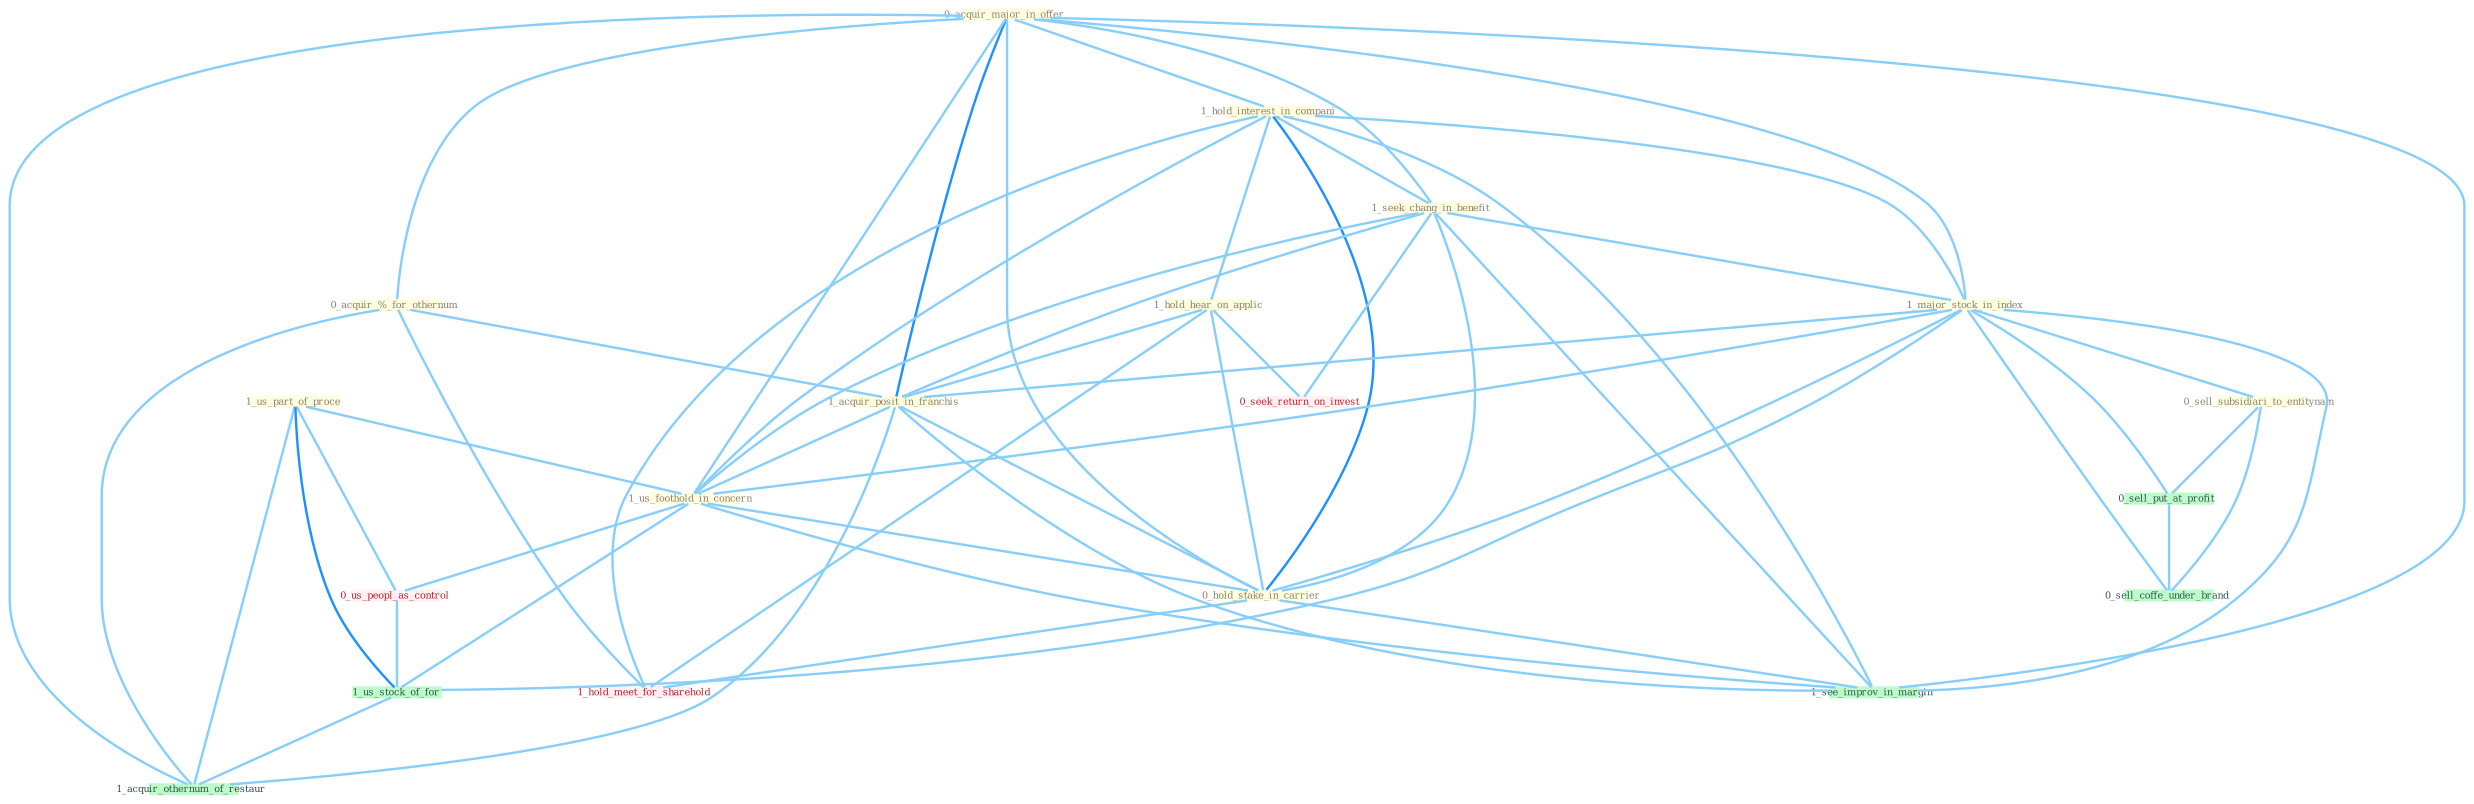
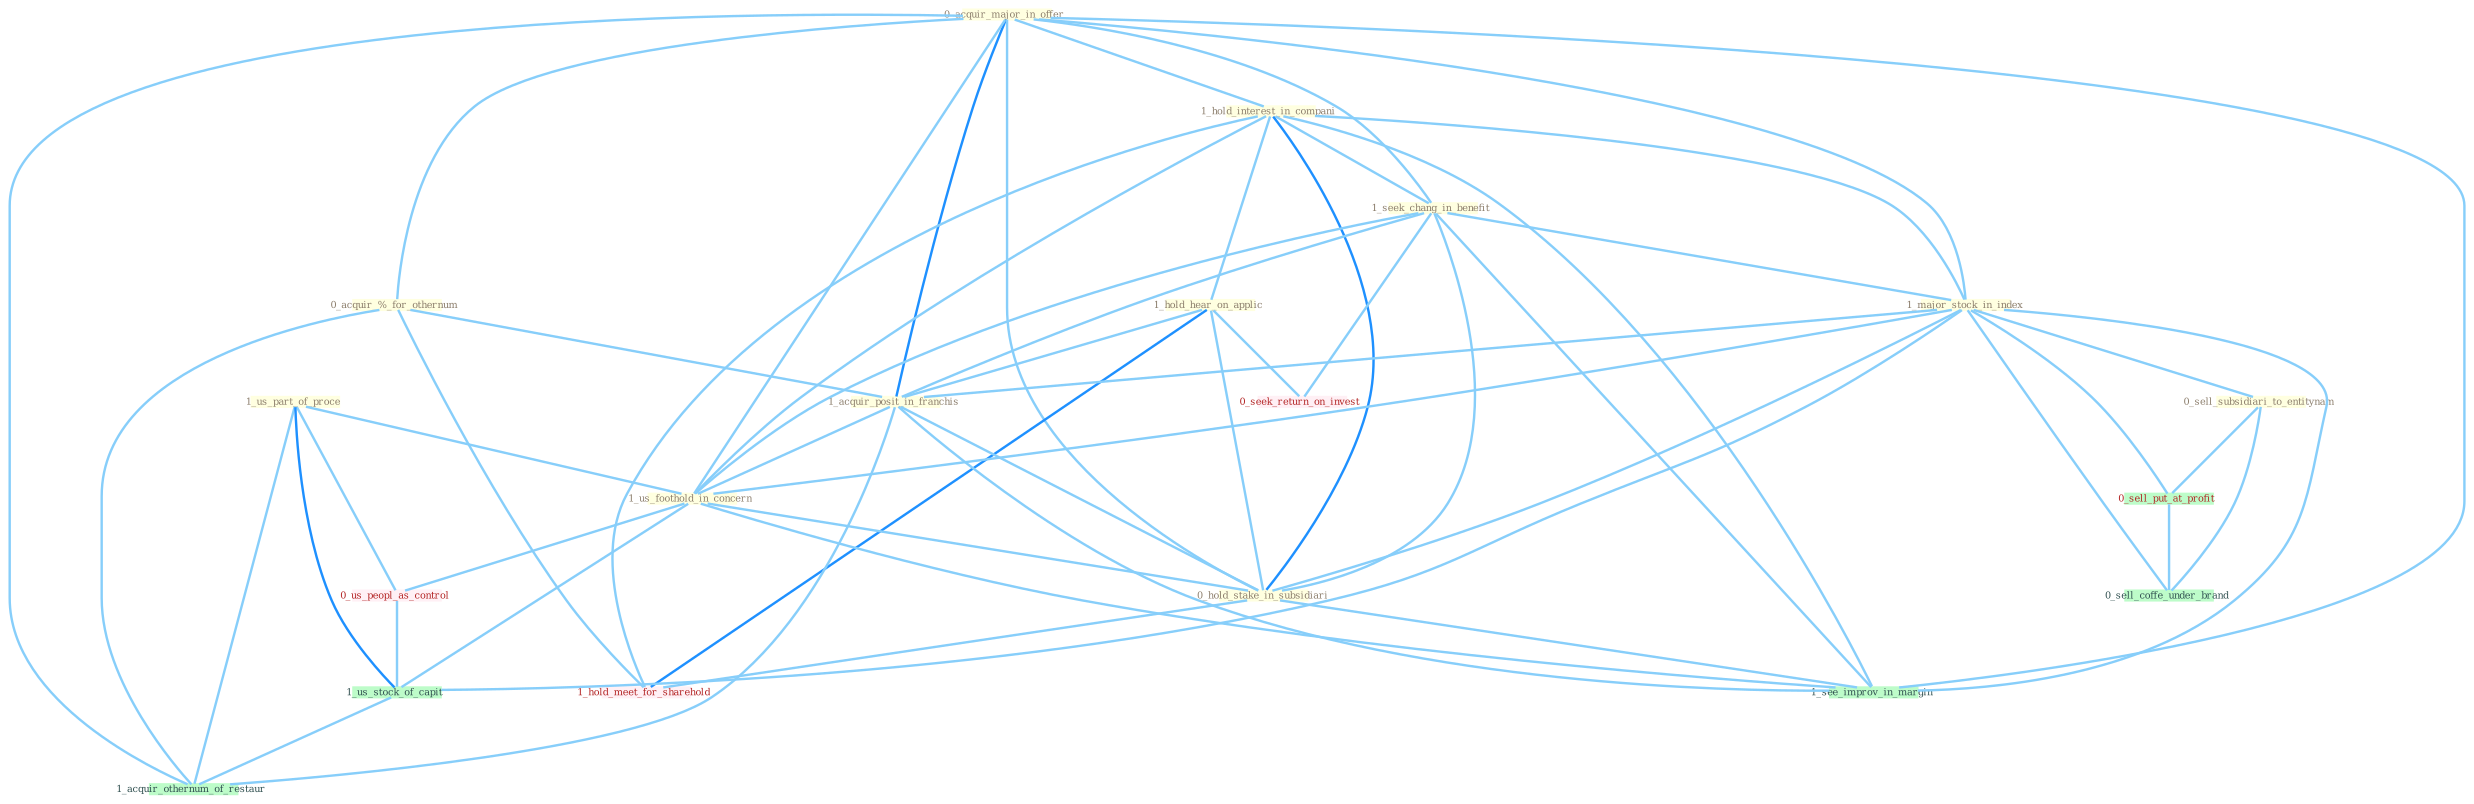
edge "1_hold_hear_on_applic" -- "1_hold_meet_for_sharehold": color #87cefa -> #1e90ff
node "0_sell_put_at_profit": fontcolor #2f4f4f -> #b22222
node "0_hold_stake_in_carrier": label "0_hold_stake_in_carrier" -> "0_hold_stake_in_subsidiari"
node "1_us_stock_of_for": label "1_us_stock_of_for" -> "1_us_stock_of_capit"
